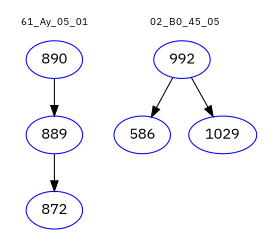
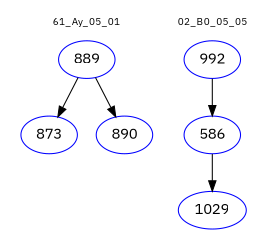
cluster "02_B0_45_05": label "02_B0_45_05" -> "02_B0_05_05"
edge "890" -> "889": reversed
edge "992" -> "1029": now "586" -> "1029"
node "872": label "872" -> "873"
